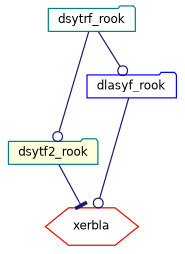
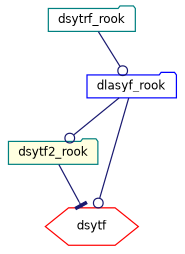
edge "dsytrf_rook" -> "dsytf2_rook": now "dlasyf_rook" -> "dsytf2_rook"
node "xerbla": label "xerbla" -> "dsytf"
